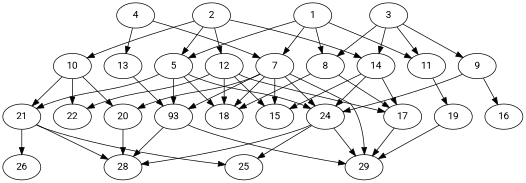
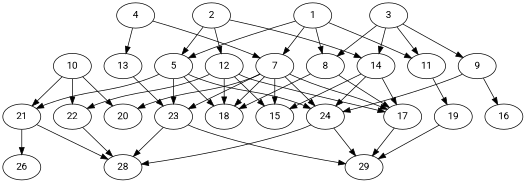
edge "2" -> "10": removed
edge "7" -> "29": now "7" -> "17"
node "93": label "93" -> "23"
edge "20" -> "28": now "22" -> "28"
node "25": removed
